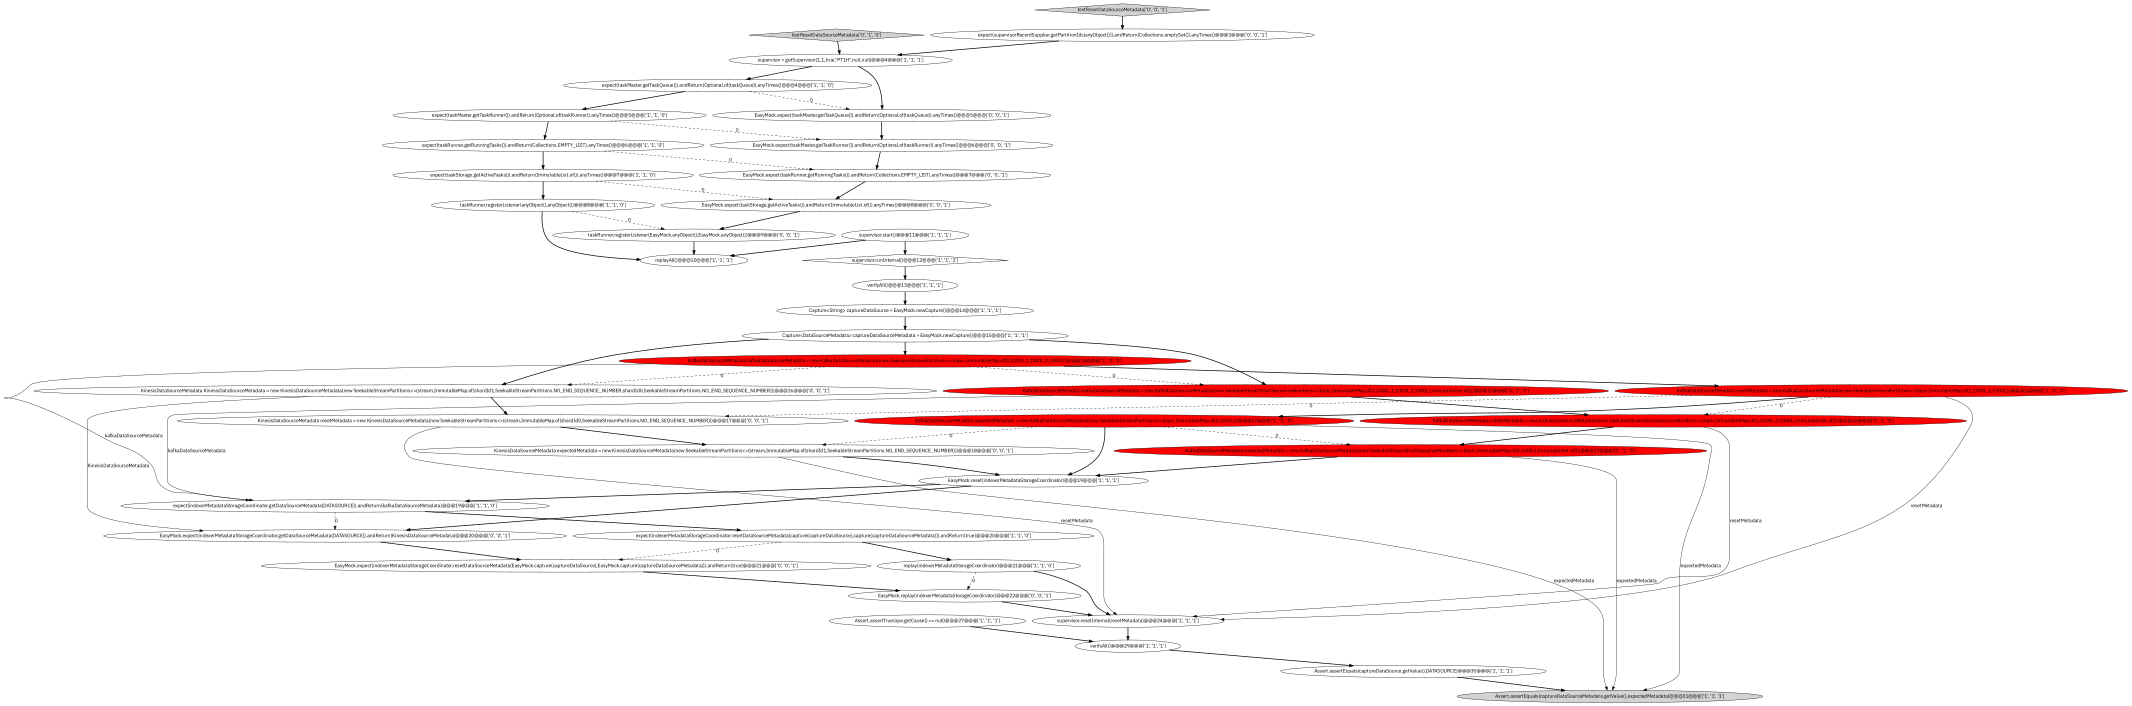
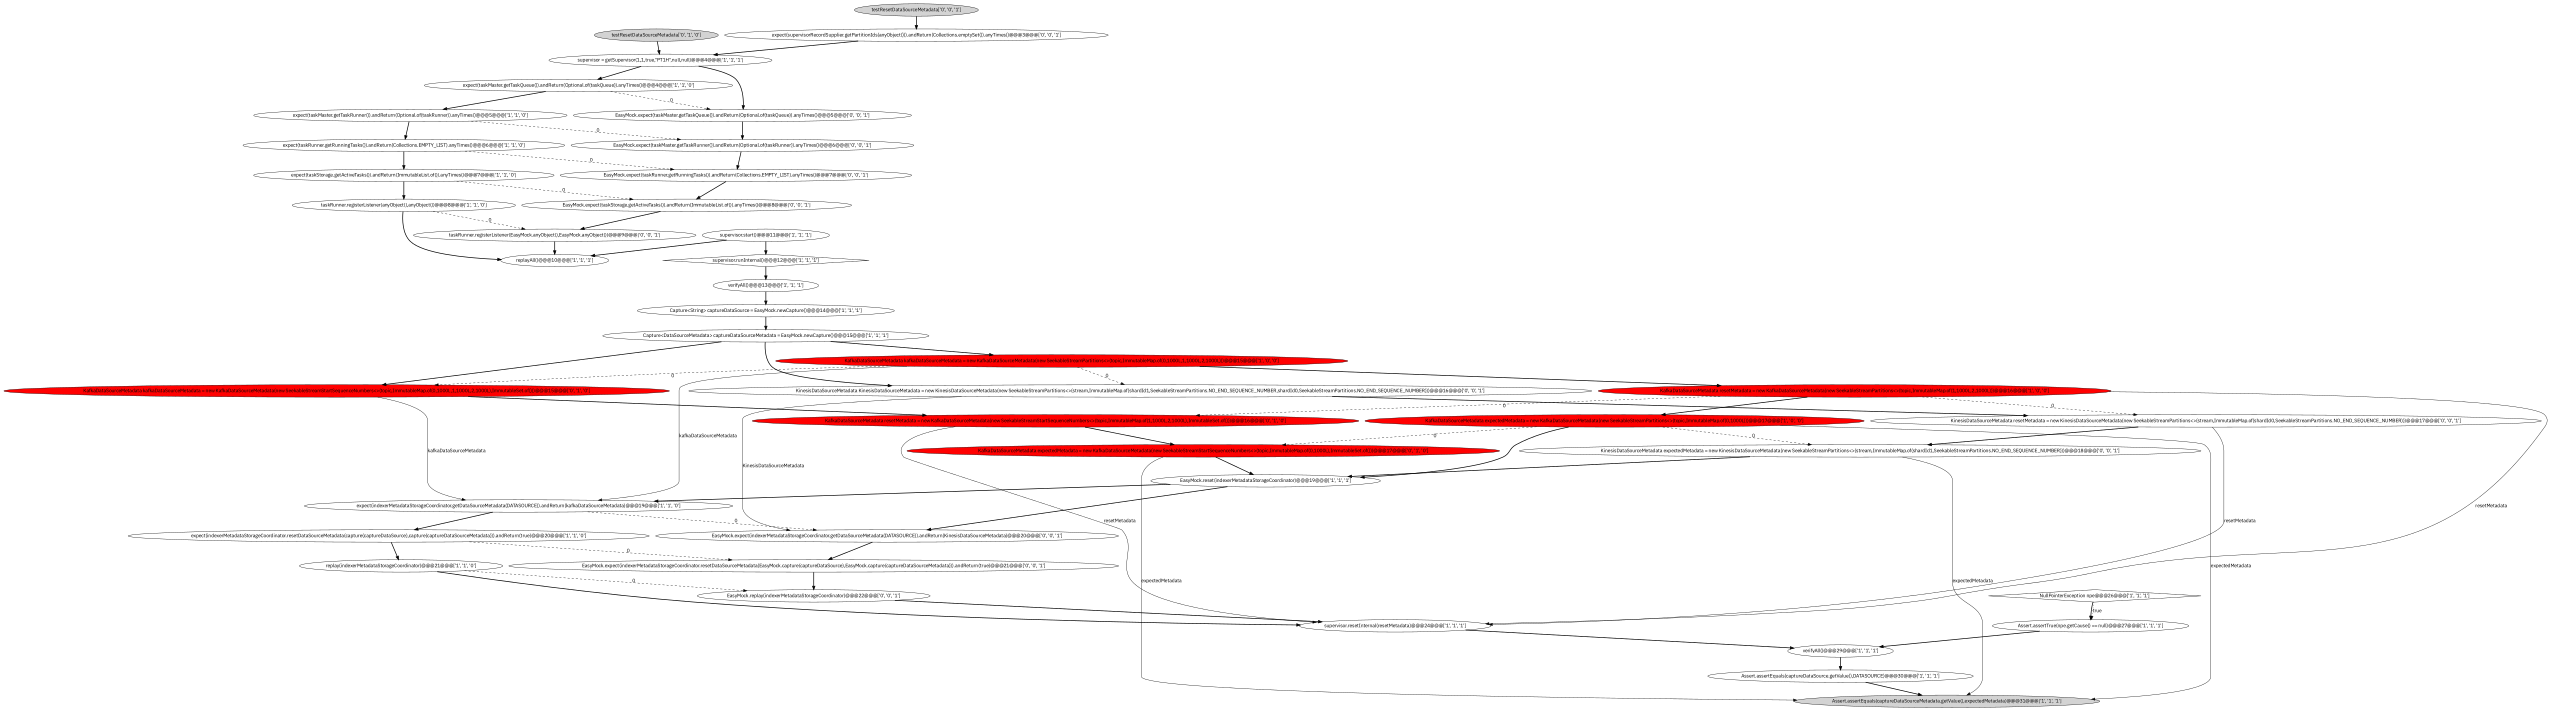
node "testResetDataSourceMetadata['0', '0', '1']": shape diamond -> ellipse
node "testResetDataSourceMetadata['0', '1', '0']": shape diamond -> ellipse
node "NullPointerException npe@@@26@@@['1', '1', '1']": added
